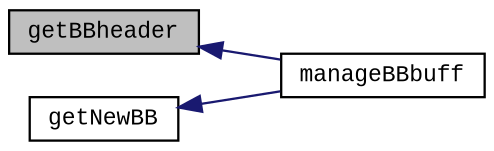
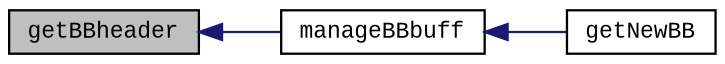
edge "manageBBbuff" -> "getNewBB": reversed
